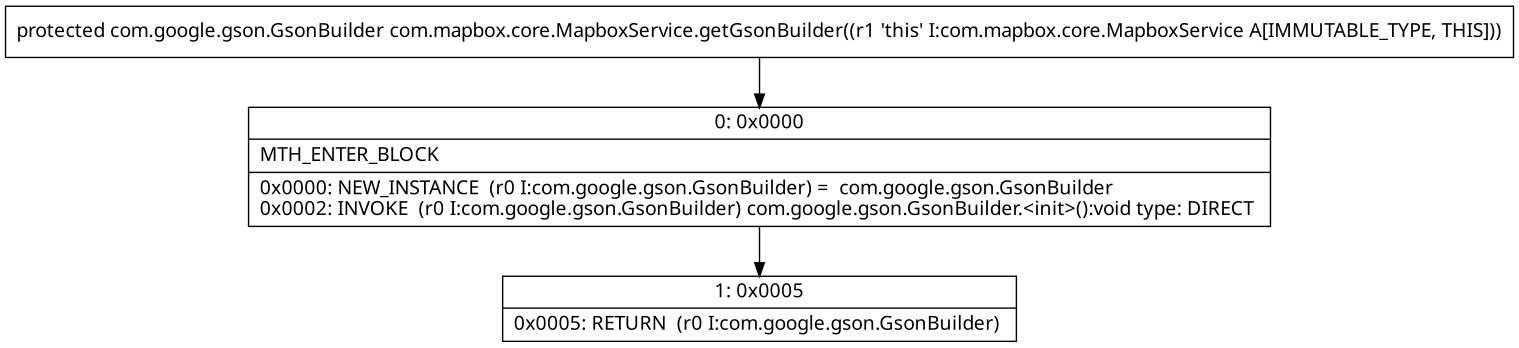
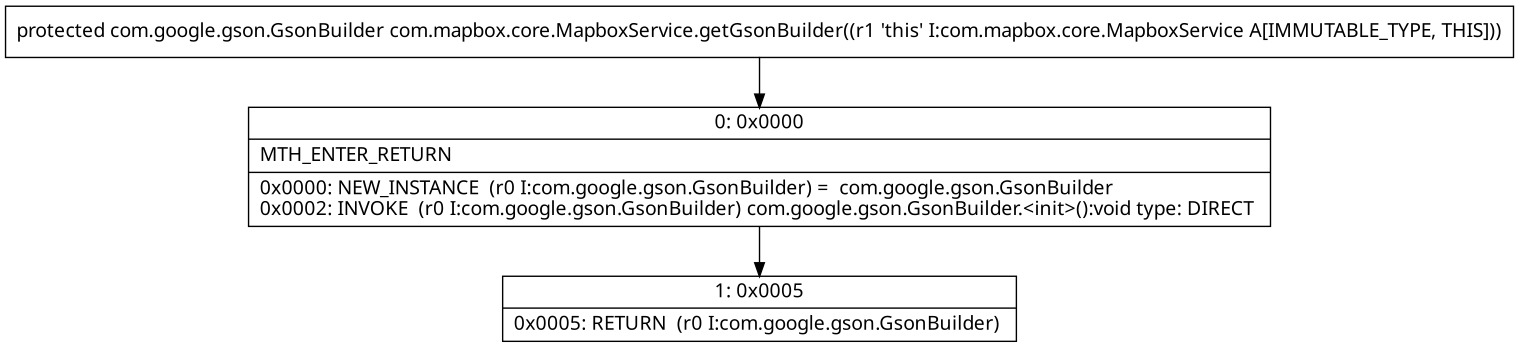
node "0: 0x0000": text "MTH_ENTER_BLOCK" -> "MTH_ENTER_RETURN"
